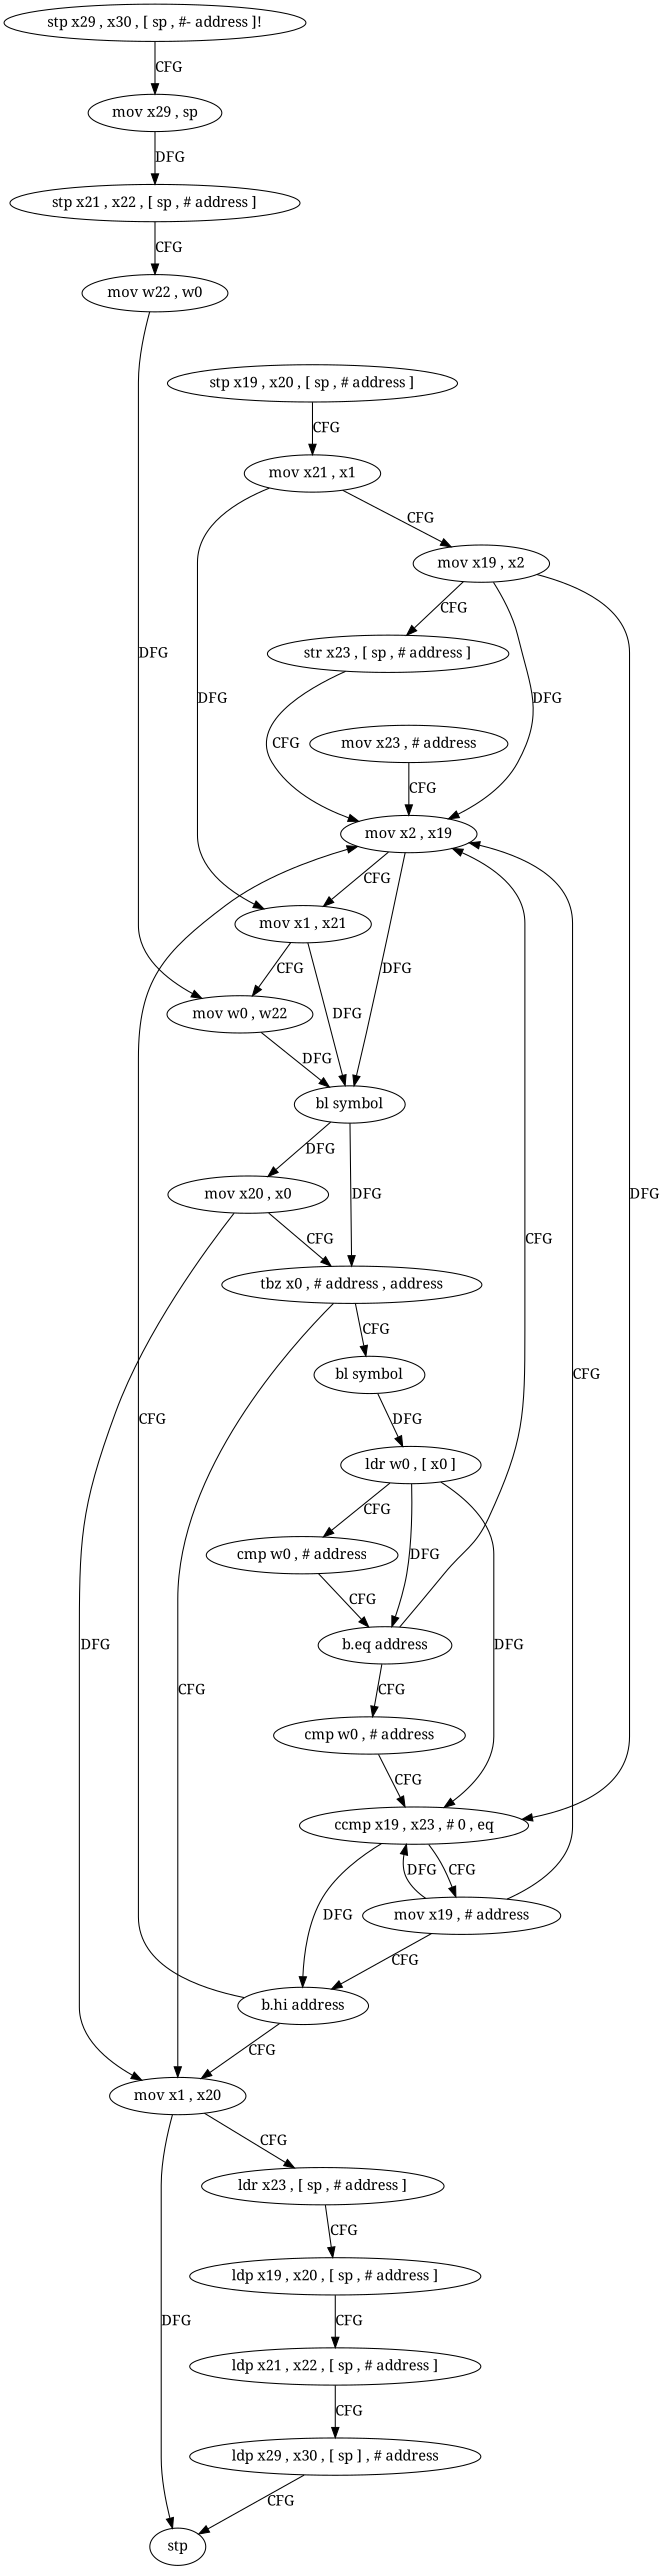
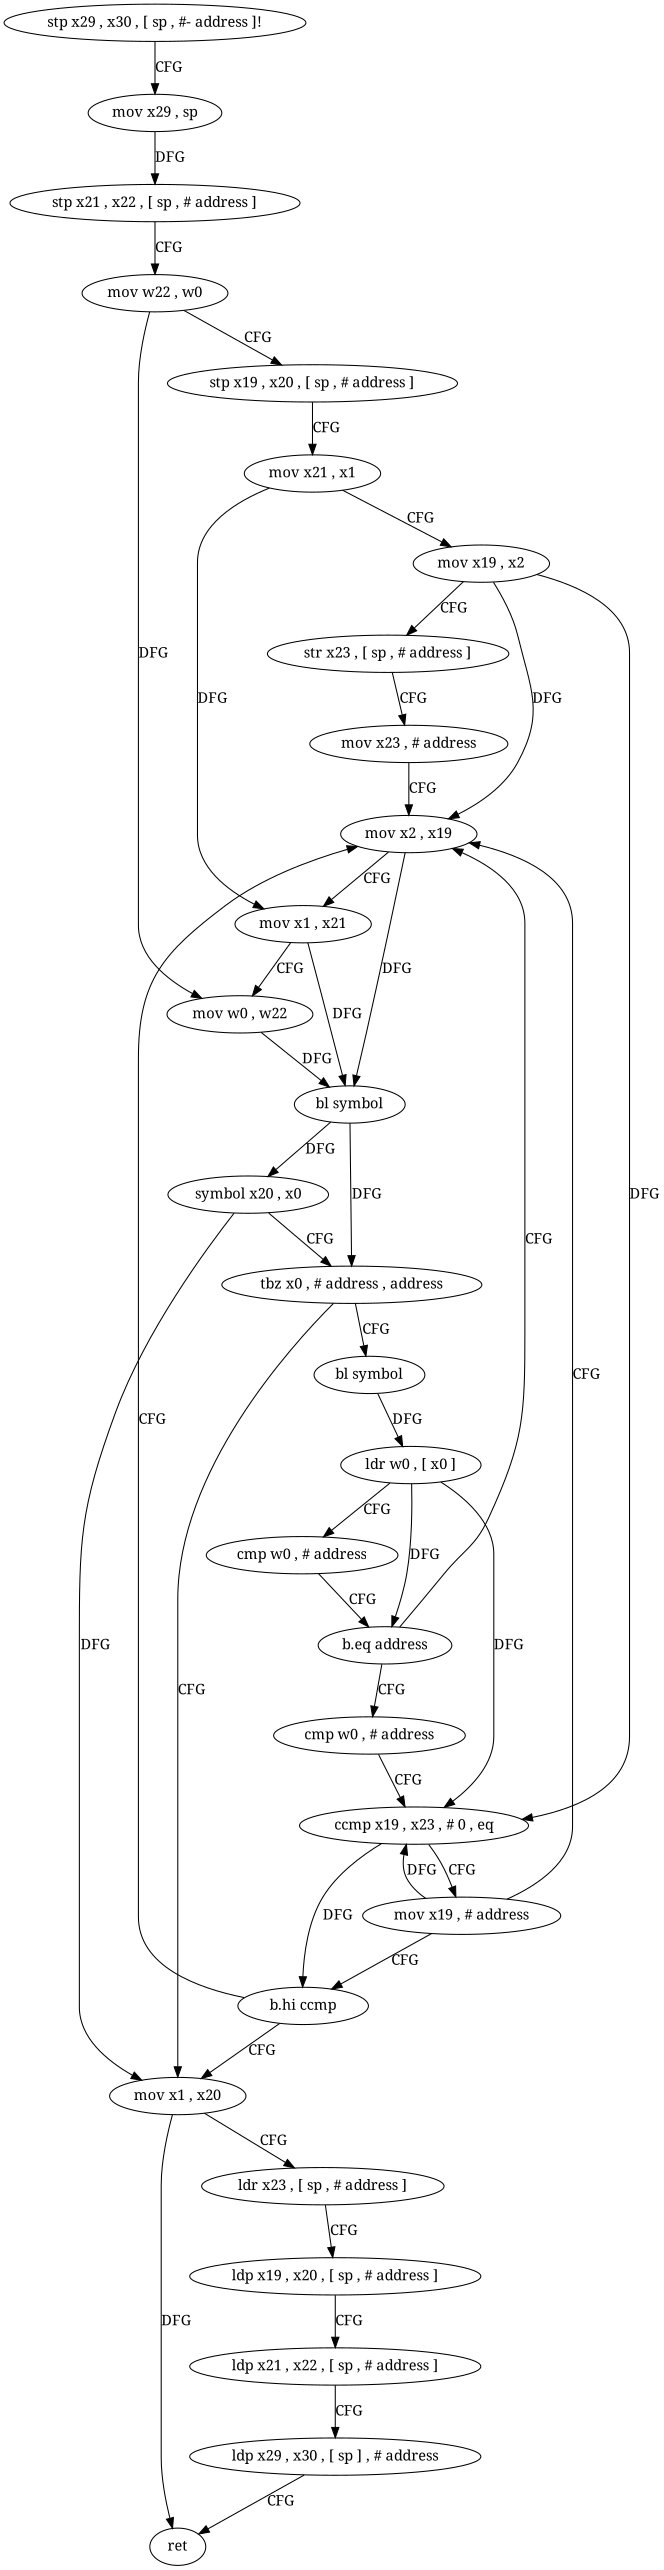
edge "mov w22 , w0" -> "stp x19 , x20 , [ sp , # address ]": added, label "CFG"
edge "str x23 , [ sp , # address ]" -> "mov x2 , x19": now "str x23 , [ sp , # address ]" -> "mov x23 , # address"
node "mov x20 , x0": label "mov x20 , x0" -> "symbol x20 , x0"
node "b.hi address": label "b.hi address" -> "b.hi ccmp"
node "stp": label "stp" -> "ret"
